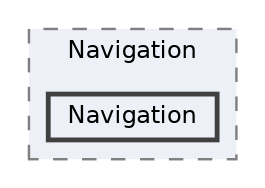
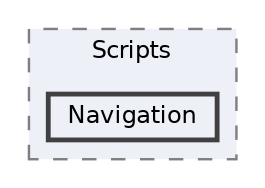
cluster "Navigation": label "Navigation" -> "Scripts"
